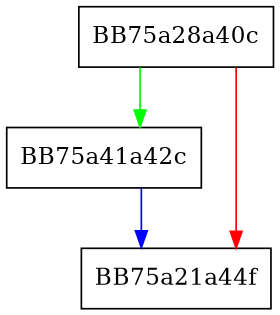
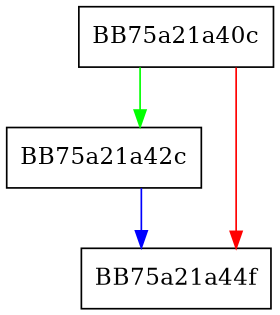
node "BB75a28a40c": label "BB75a28a40c" -> "BB75a21a40c"
node "BB75a41a42c": label "BB75a41a42c" -> "BB75a21a42c"
